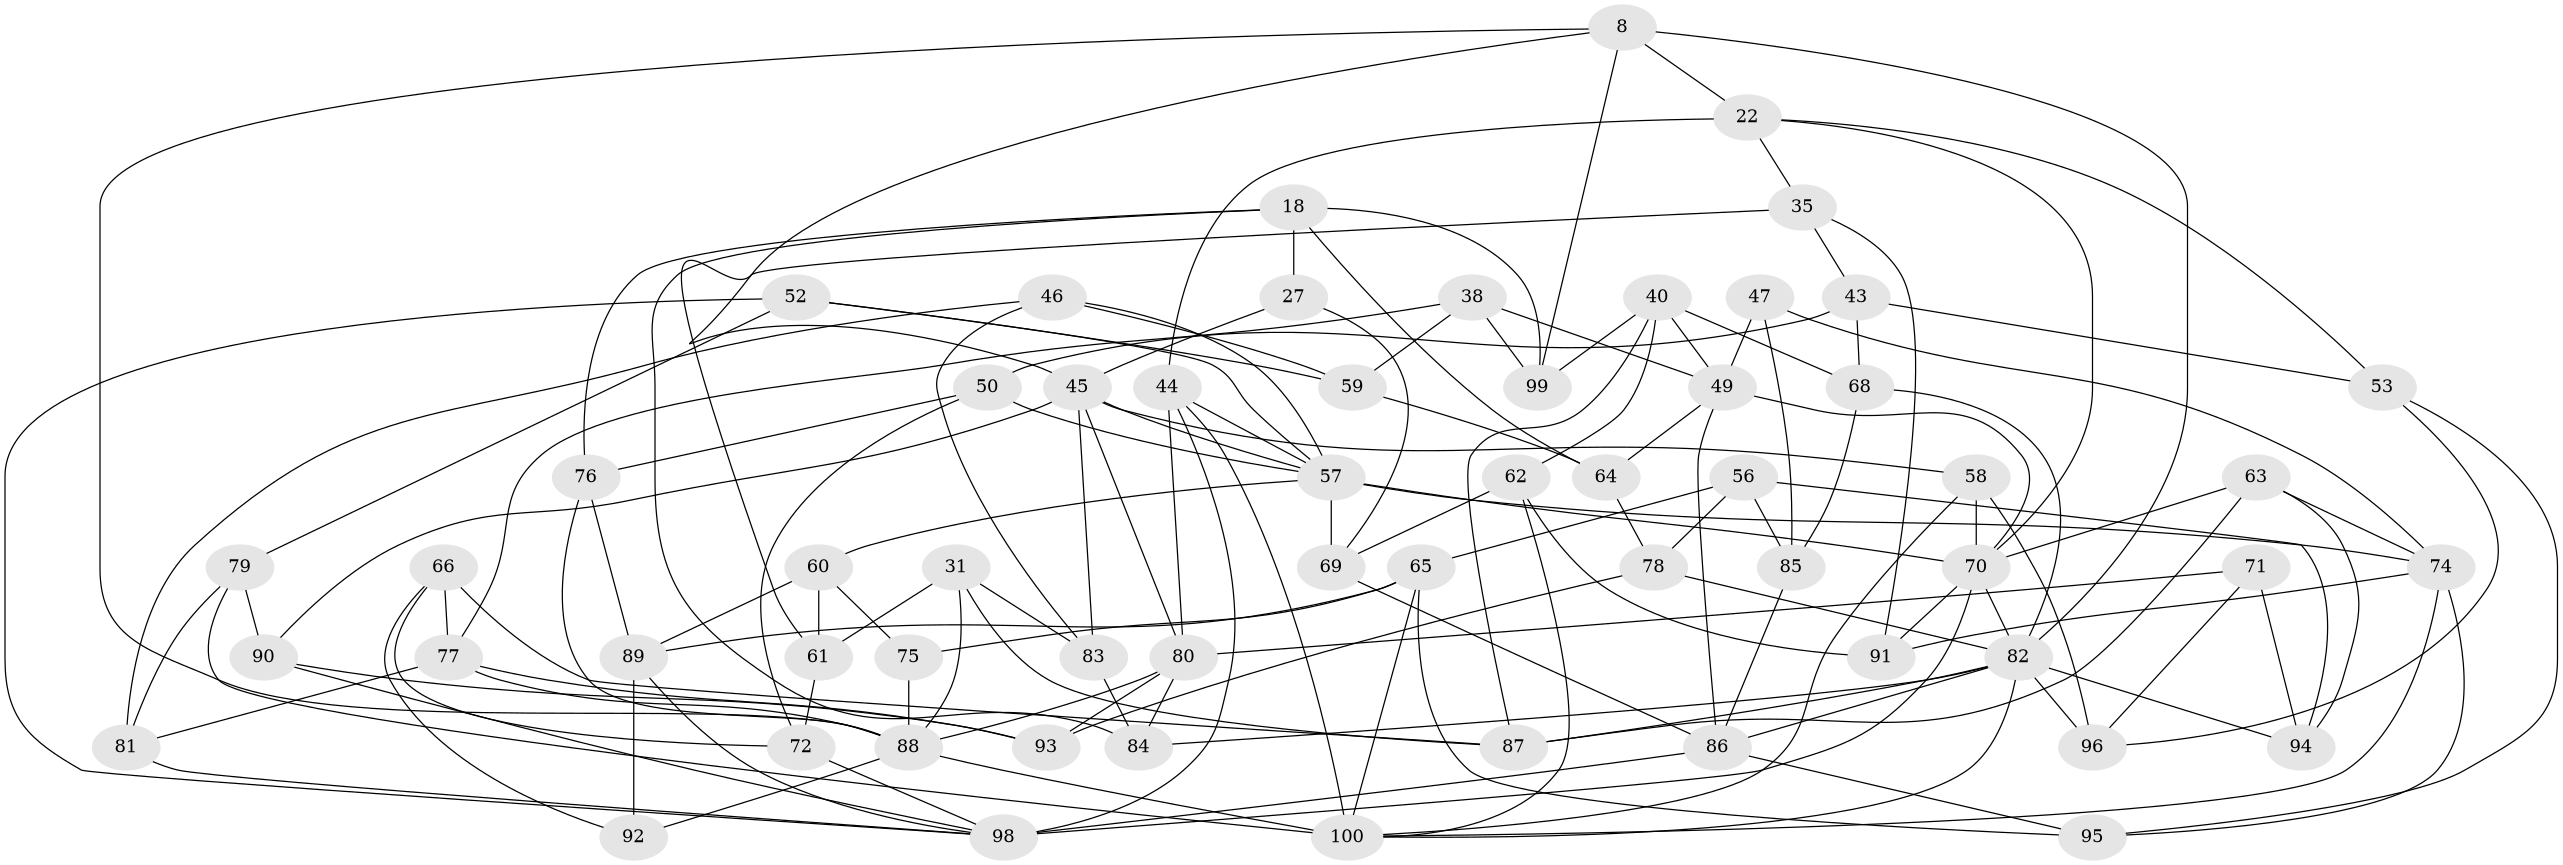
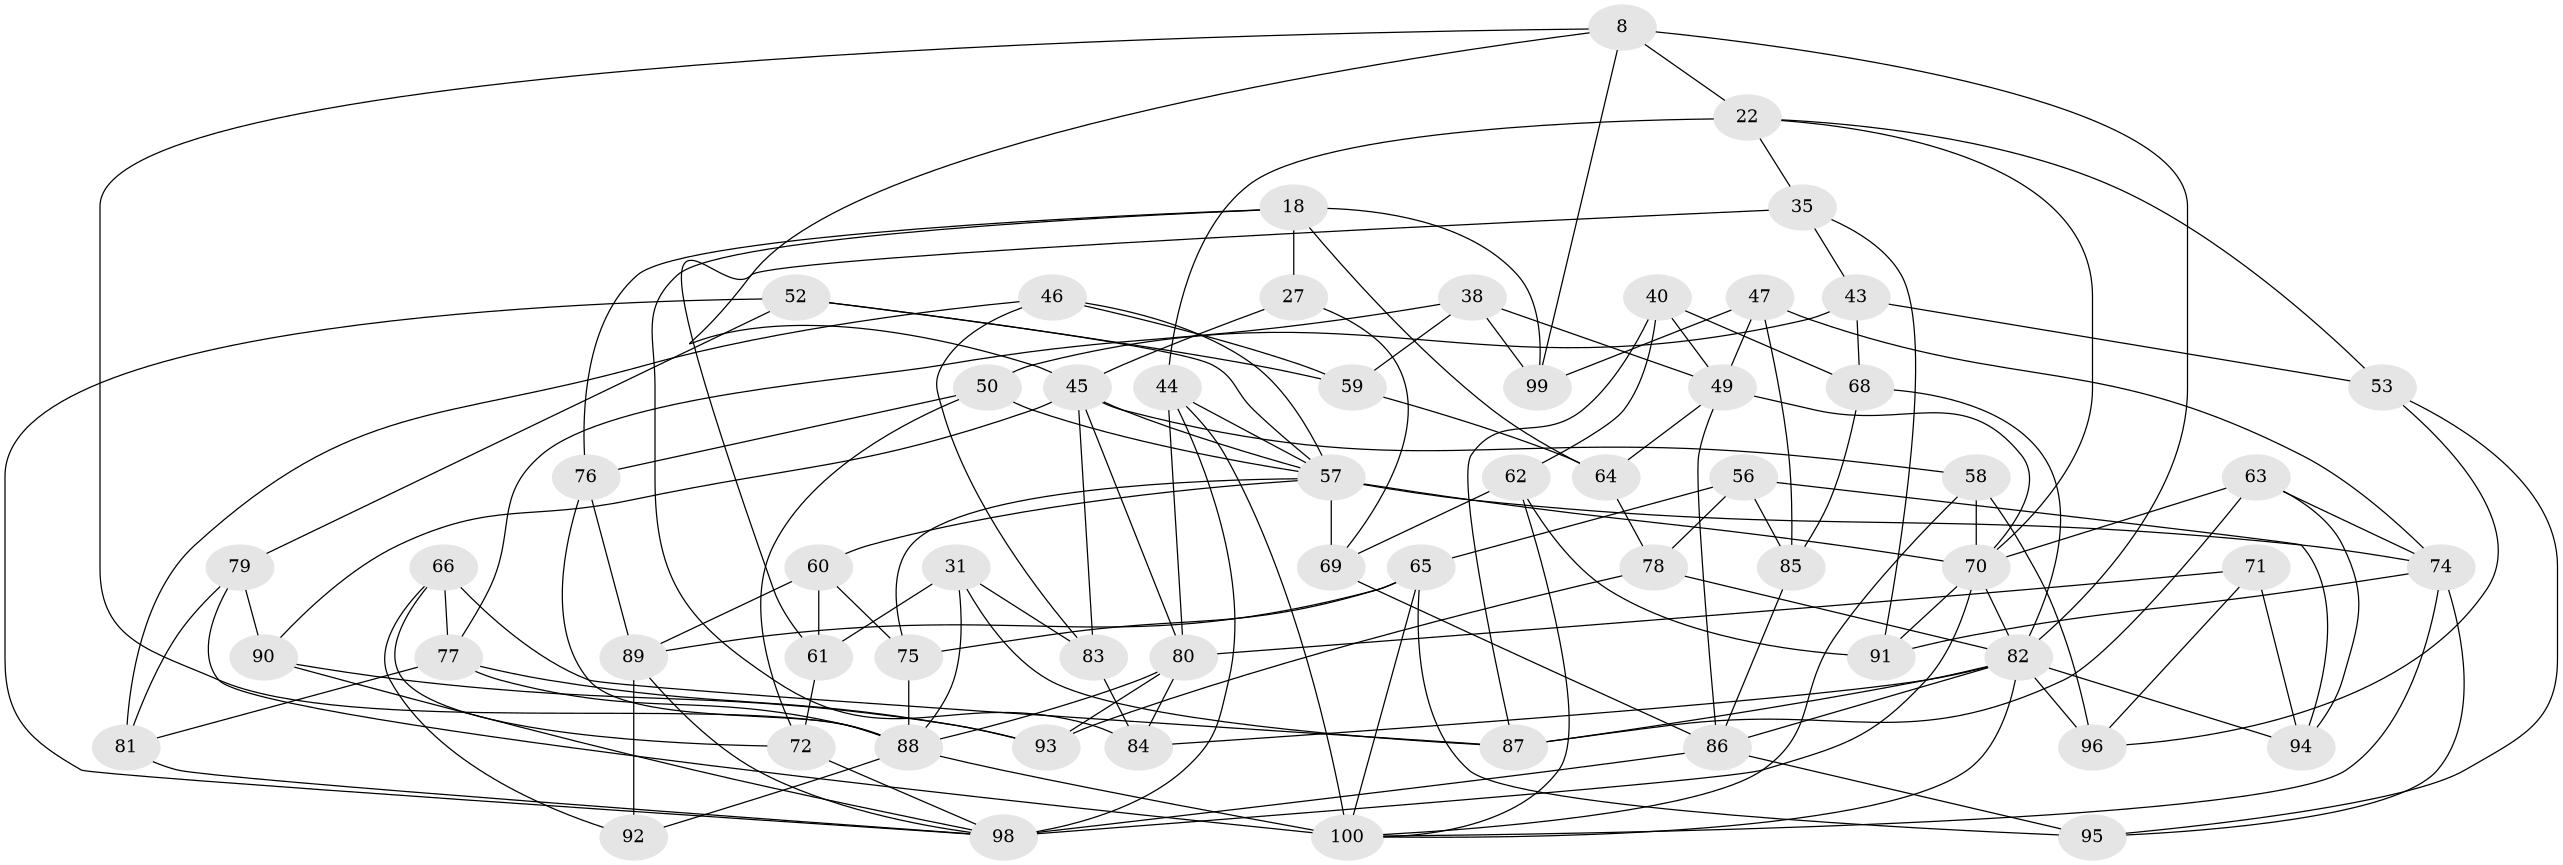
edge "40" -- "99": now "47" -- "99"
edge "57" -- "75": added
